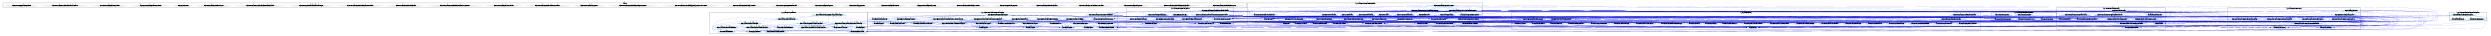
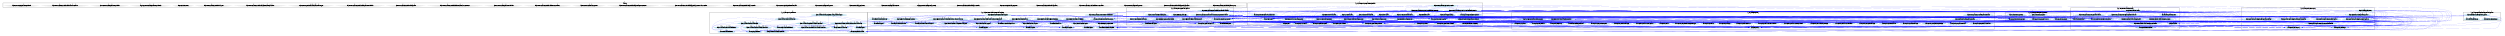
node "class_repository_Role": added
